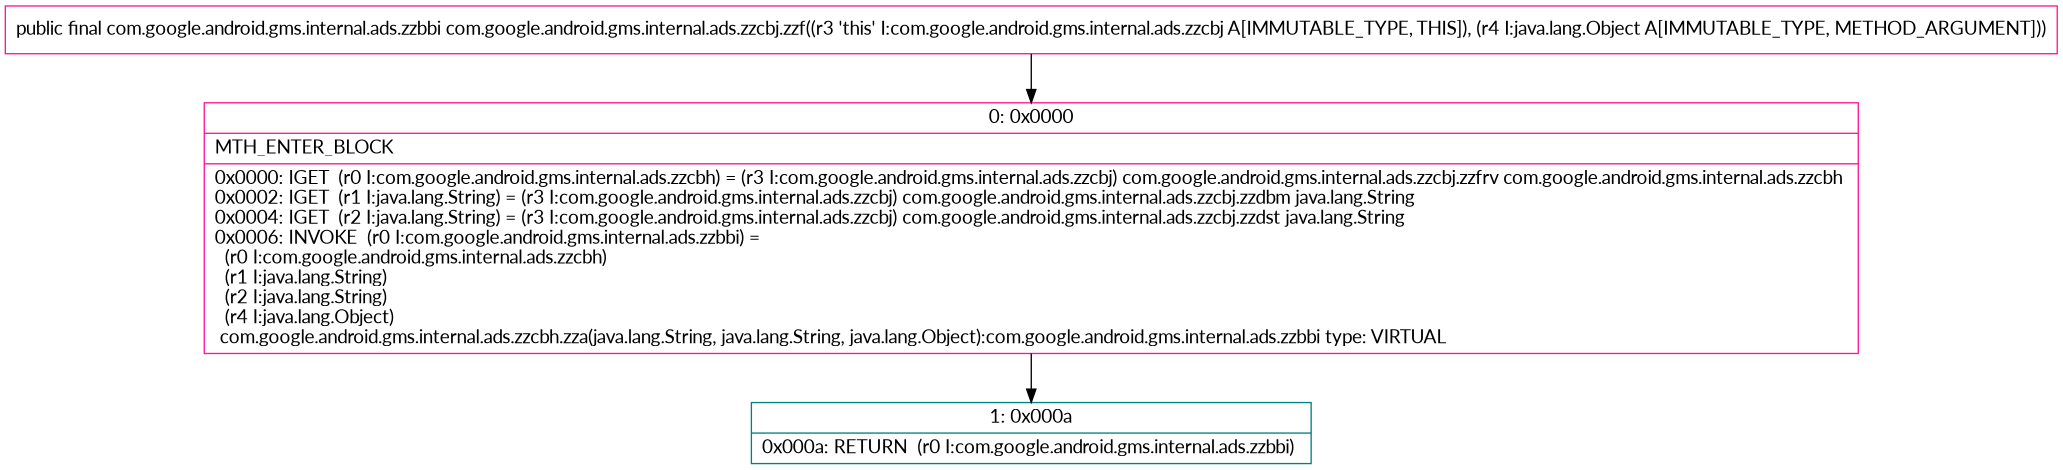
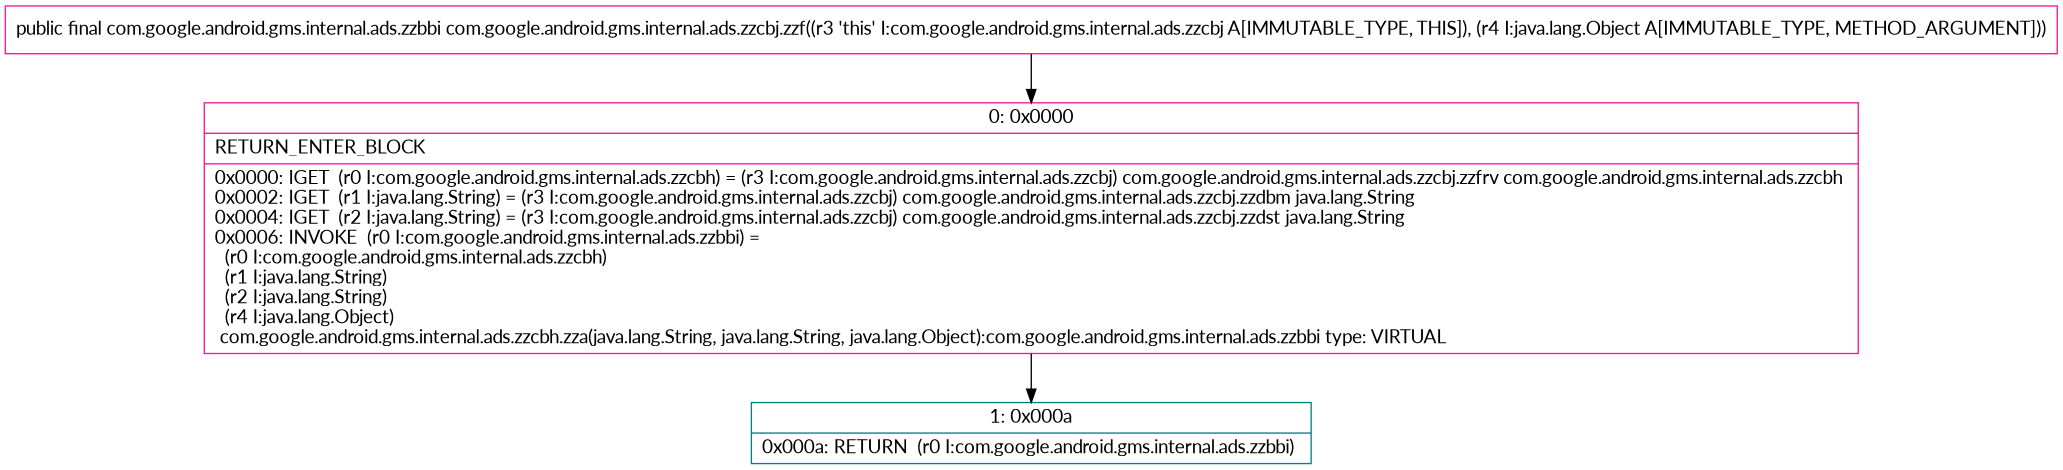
node "0: 0x0000": text "MTH_ENTER_BLOCK" -> "RETURN_ENTER_BLOCK"
